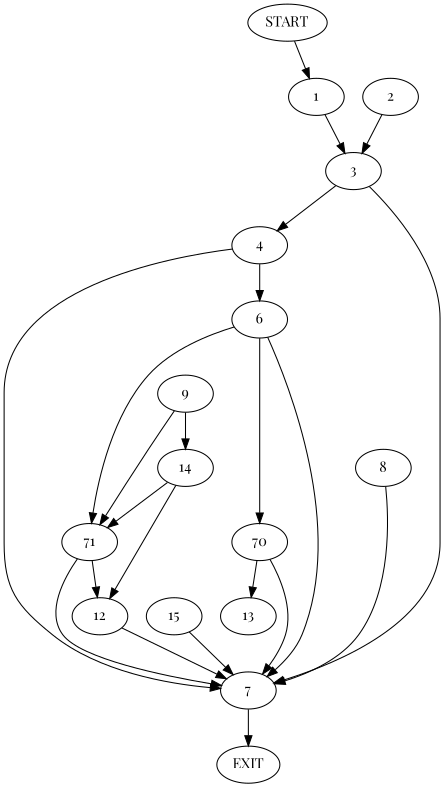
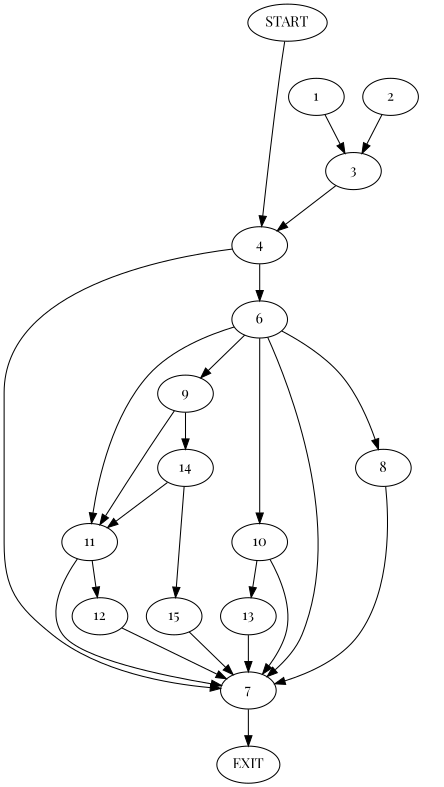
edge "START" -> "1": now "START" -> "4"
edge "6" -> "9": added
edge "6" -> "8": added
edge "3" -> "7": now "13" -> "7"
edge "14" -> "12": now "14" -> "15"
node "71": label "71" -> "11"
node "70": label "70" -> "10"
